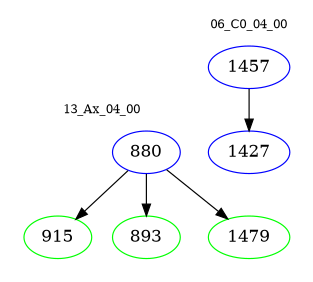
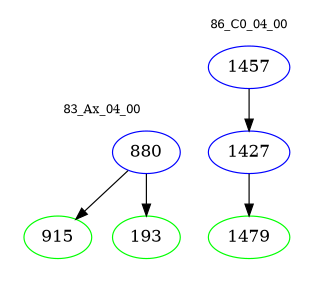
cluster "06_C0_04_00": label "06_C0_04_00" -> "86_C0_04_00"
cluster "13_Ax_04_00": label "13_Ax_04_00" -> "83_Ax_04_00"
edge "880" -> "1479": now "1427" -> "1479"
node "893": label "893" -> "193"
